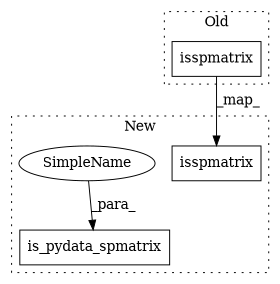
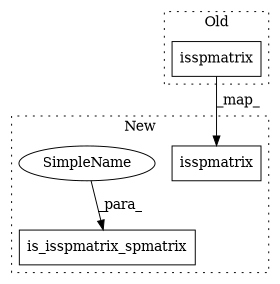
node "is_pydata_spmatrix": label "is_pydata_spmatrix" -> "is_isspmatrix_spmatrix"
